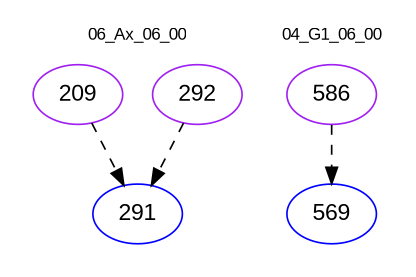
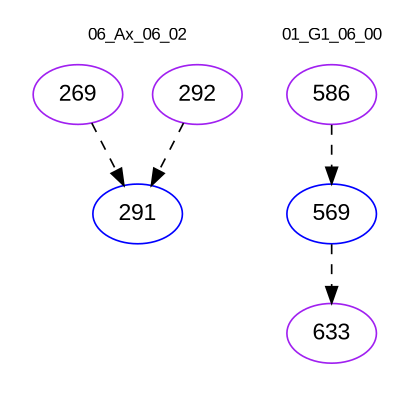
cluster "06_Ax_06_00": label "06_Ax_06_00" -> "06_Ax_06_02"
cluster "04_G1_06_00": label "04_G1_06_00" -> "01_G1_06_00"
node "209": label "209" -> "269"
node "633": added
